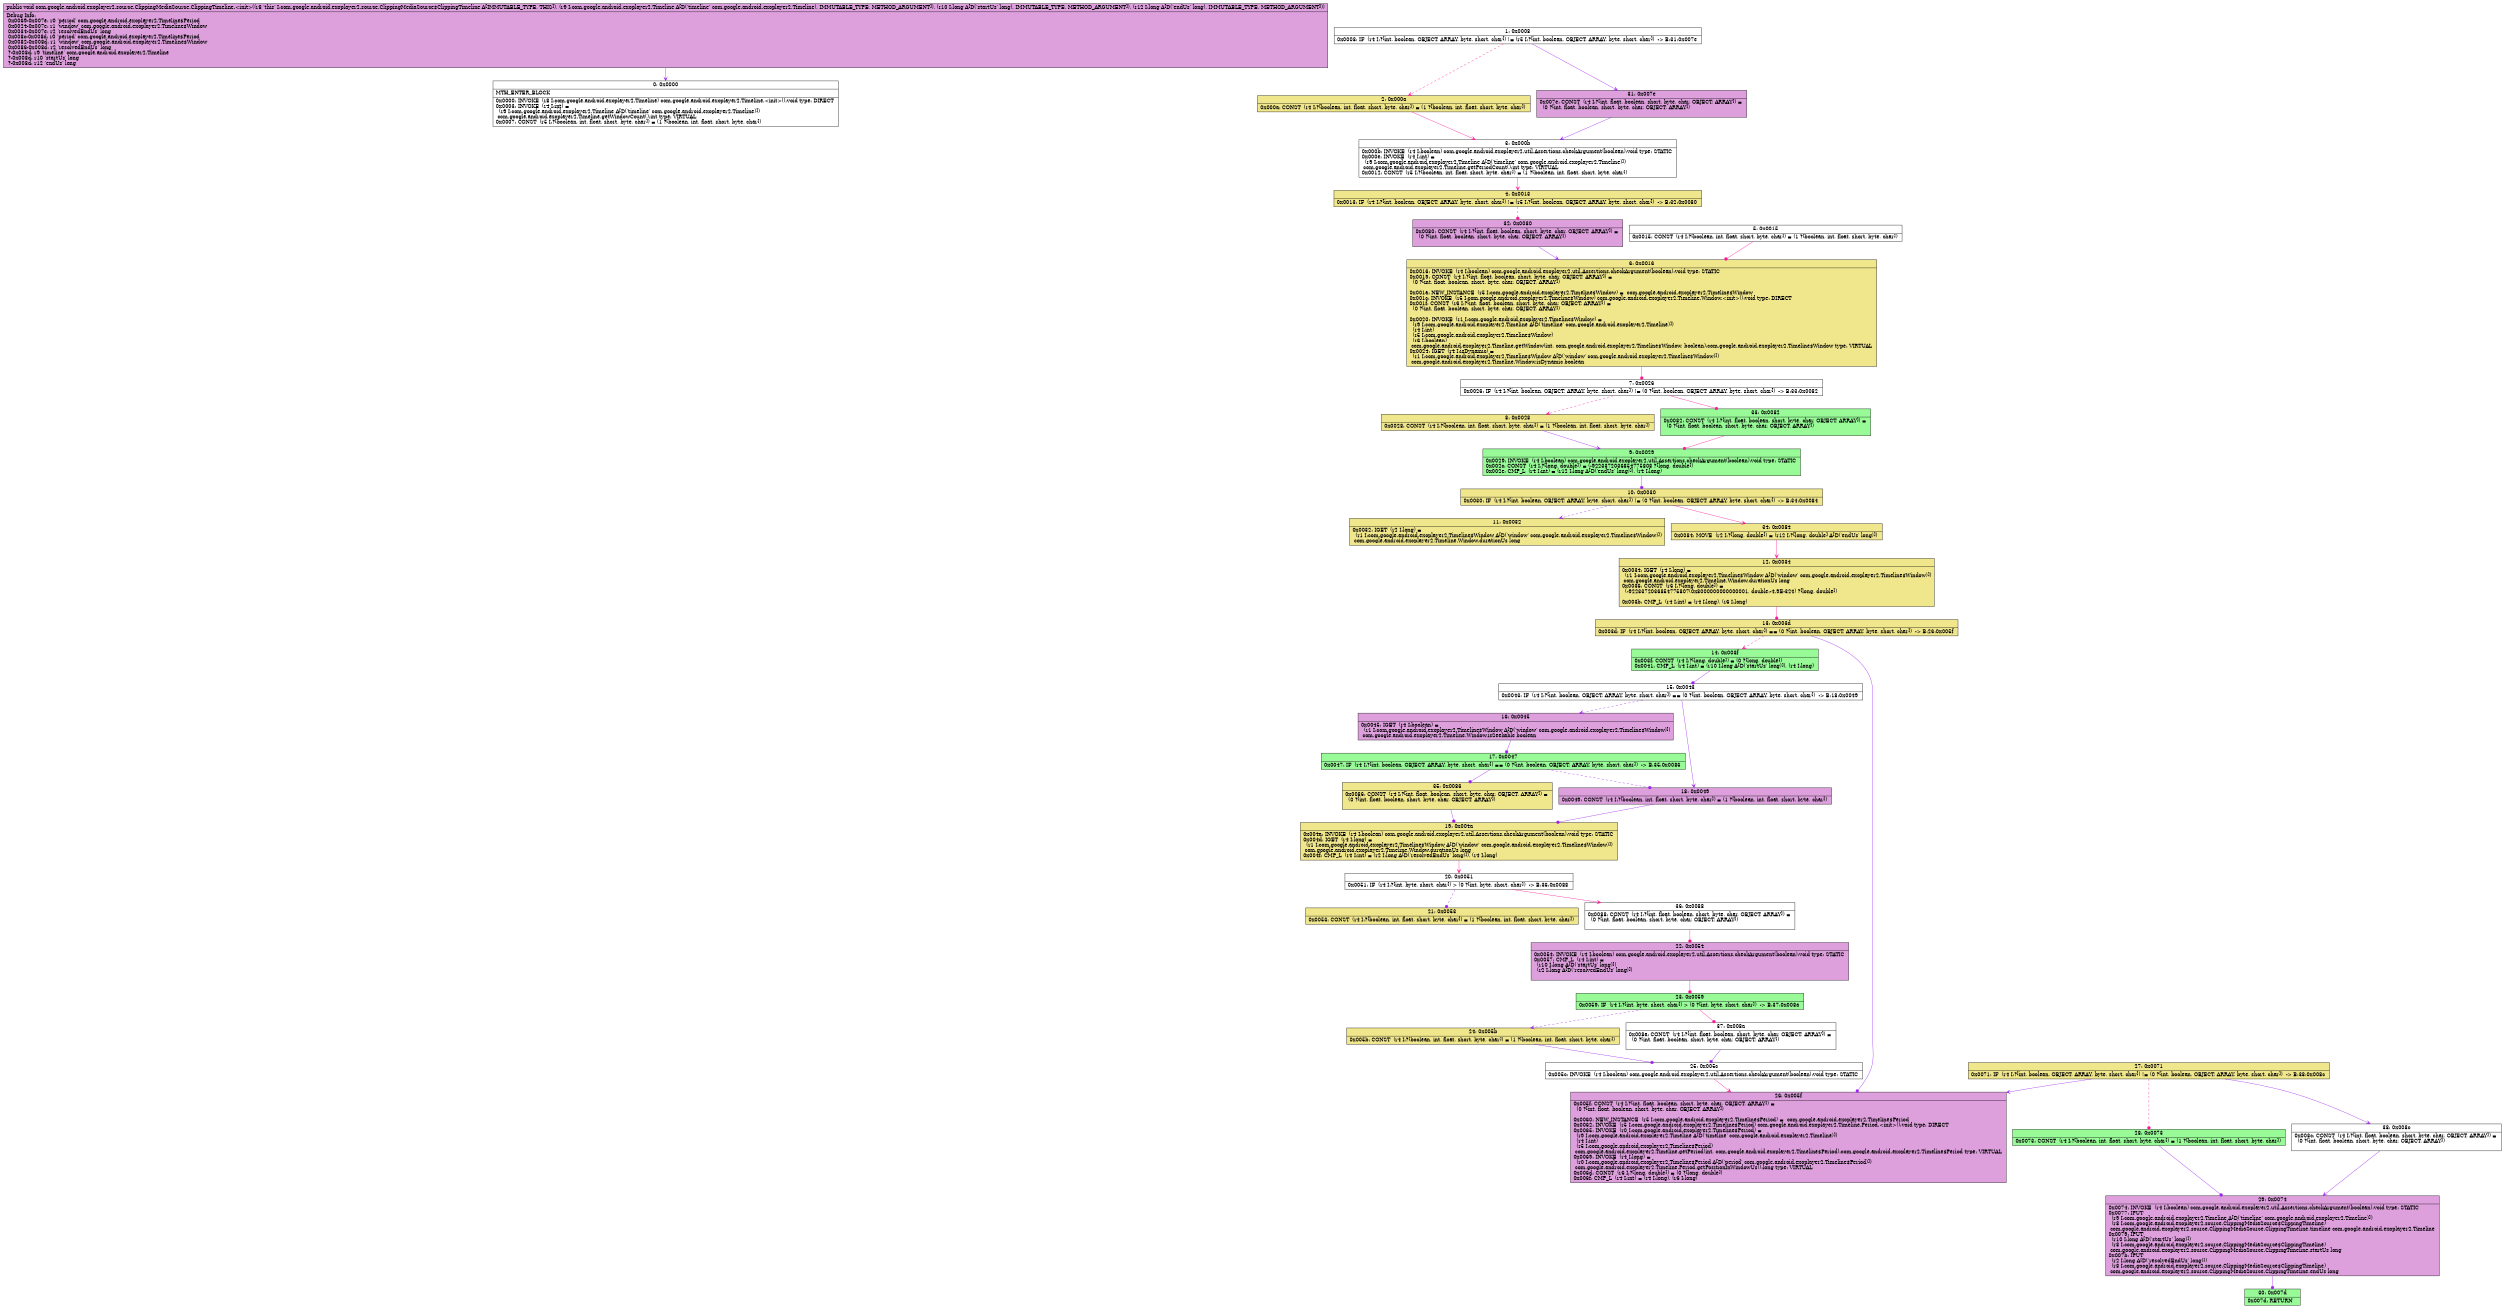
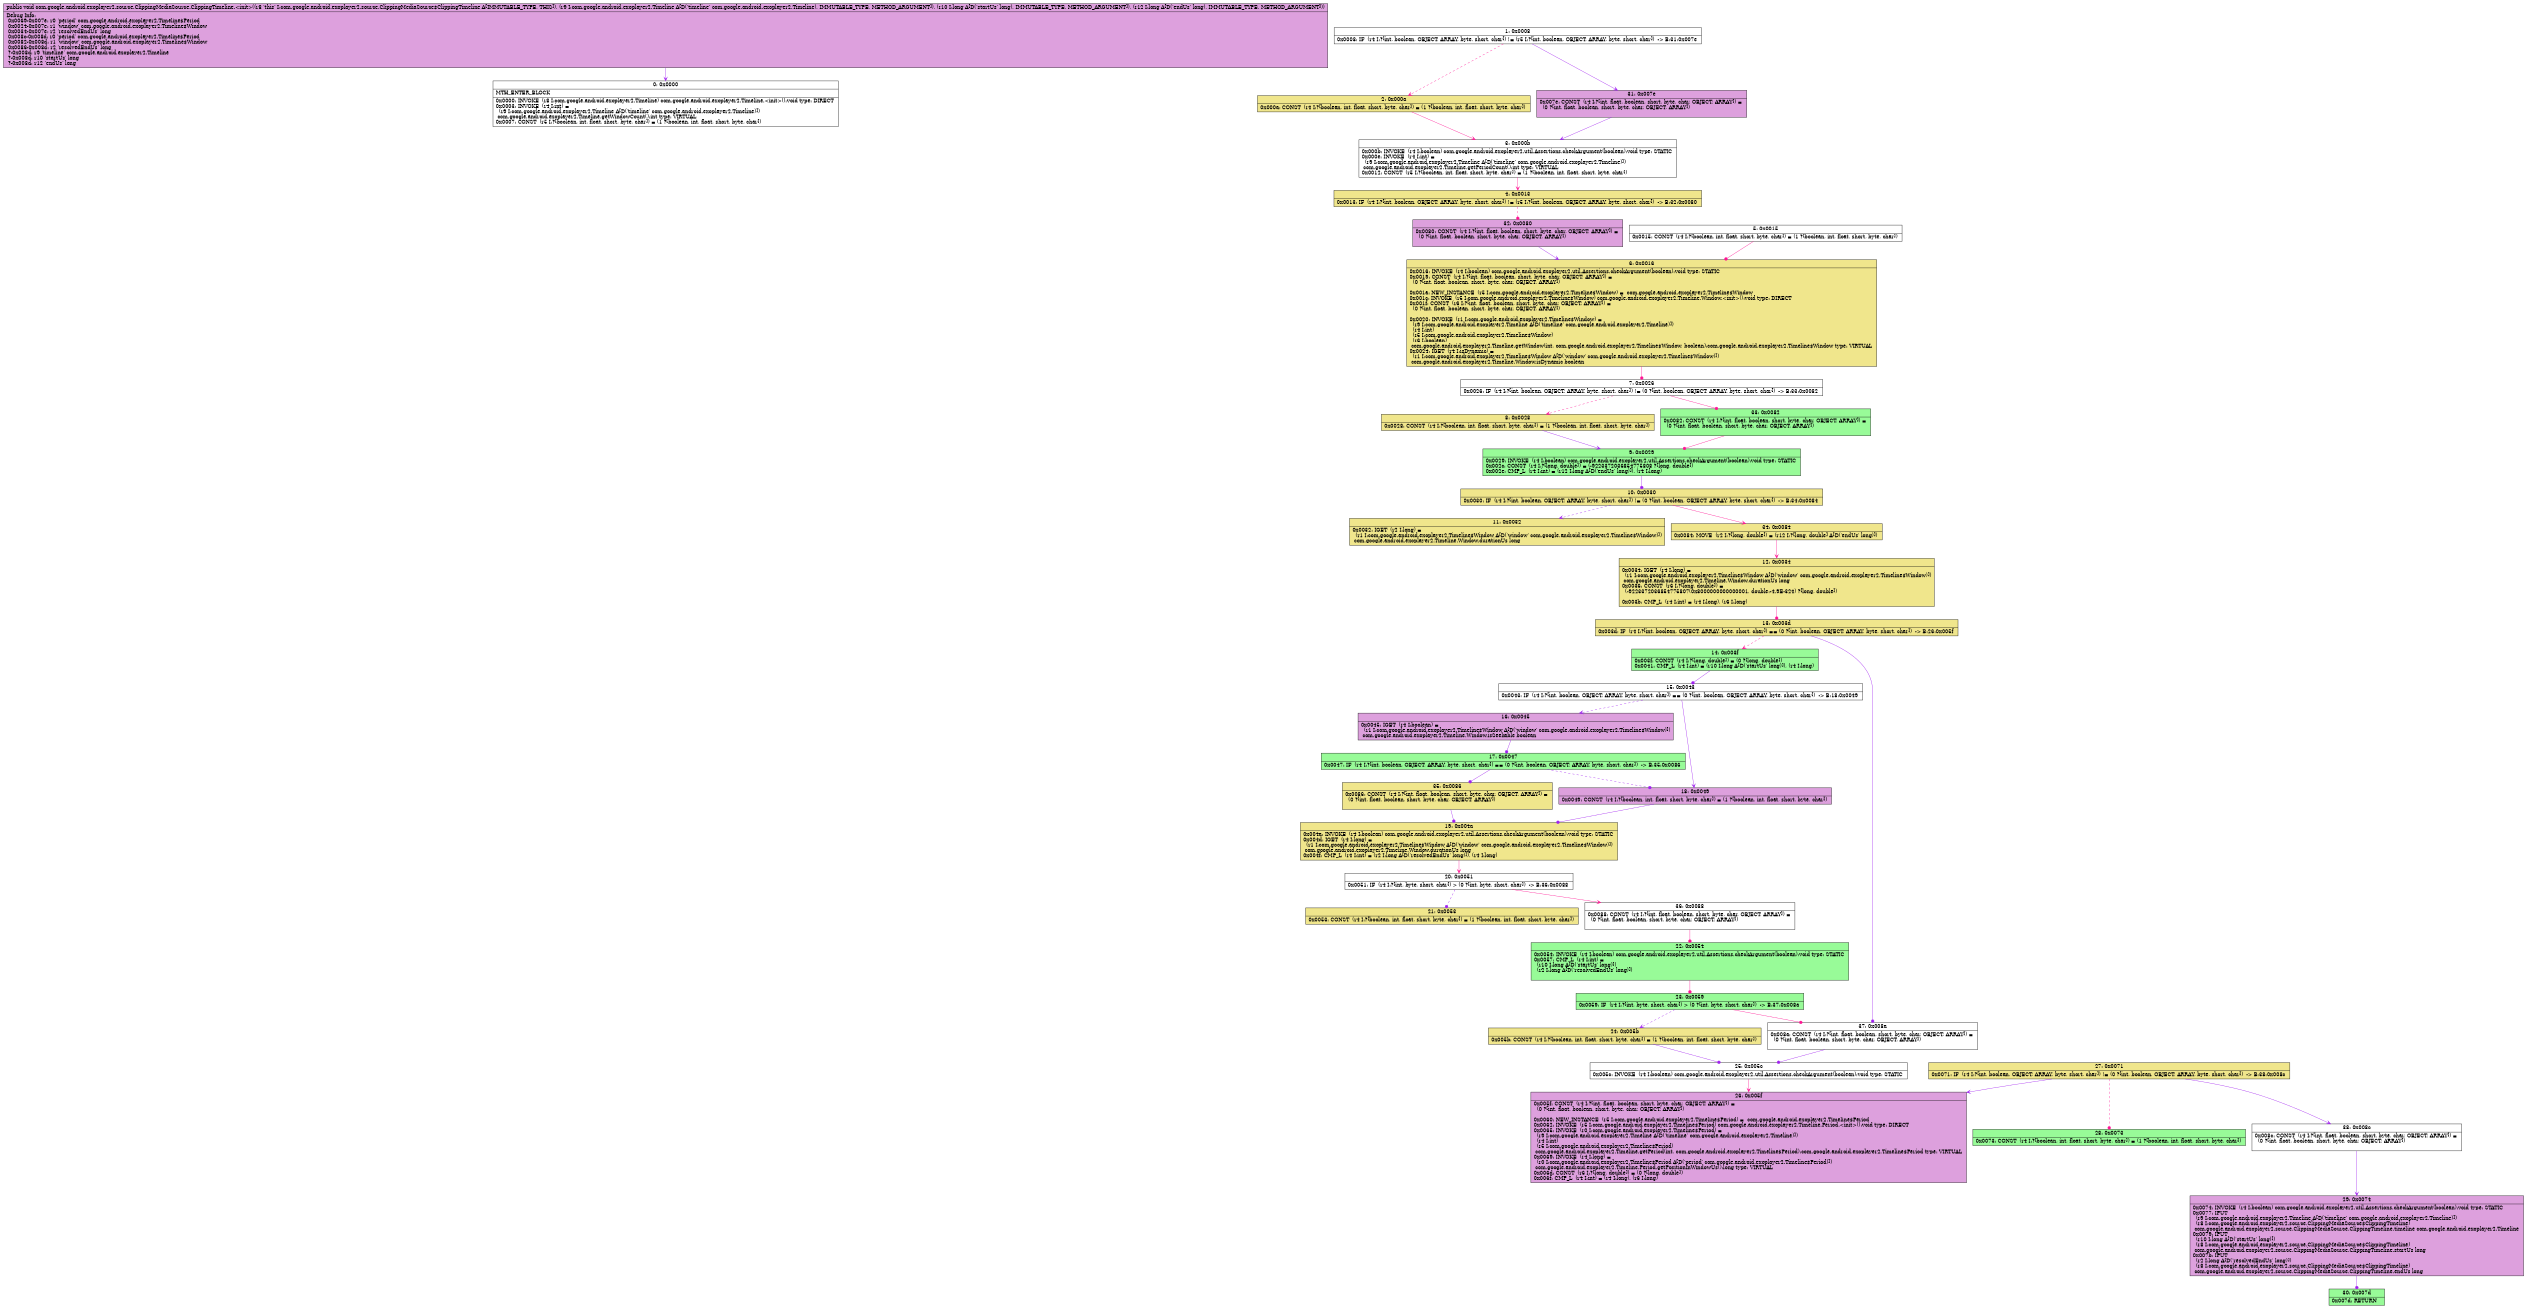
edge "13: 0x003d" -> "26: 0x005f": now "13: 0x003d" -> "37: 0x008a"
node "22: 0x0054": fillcolor plum -> palegreen
edge "28: 0x0073" -> "29: 0x0074": removed
